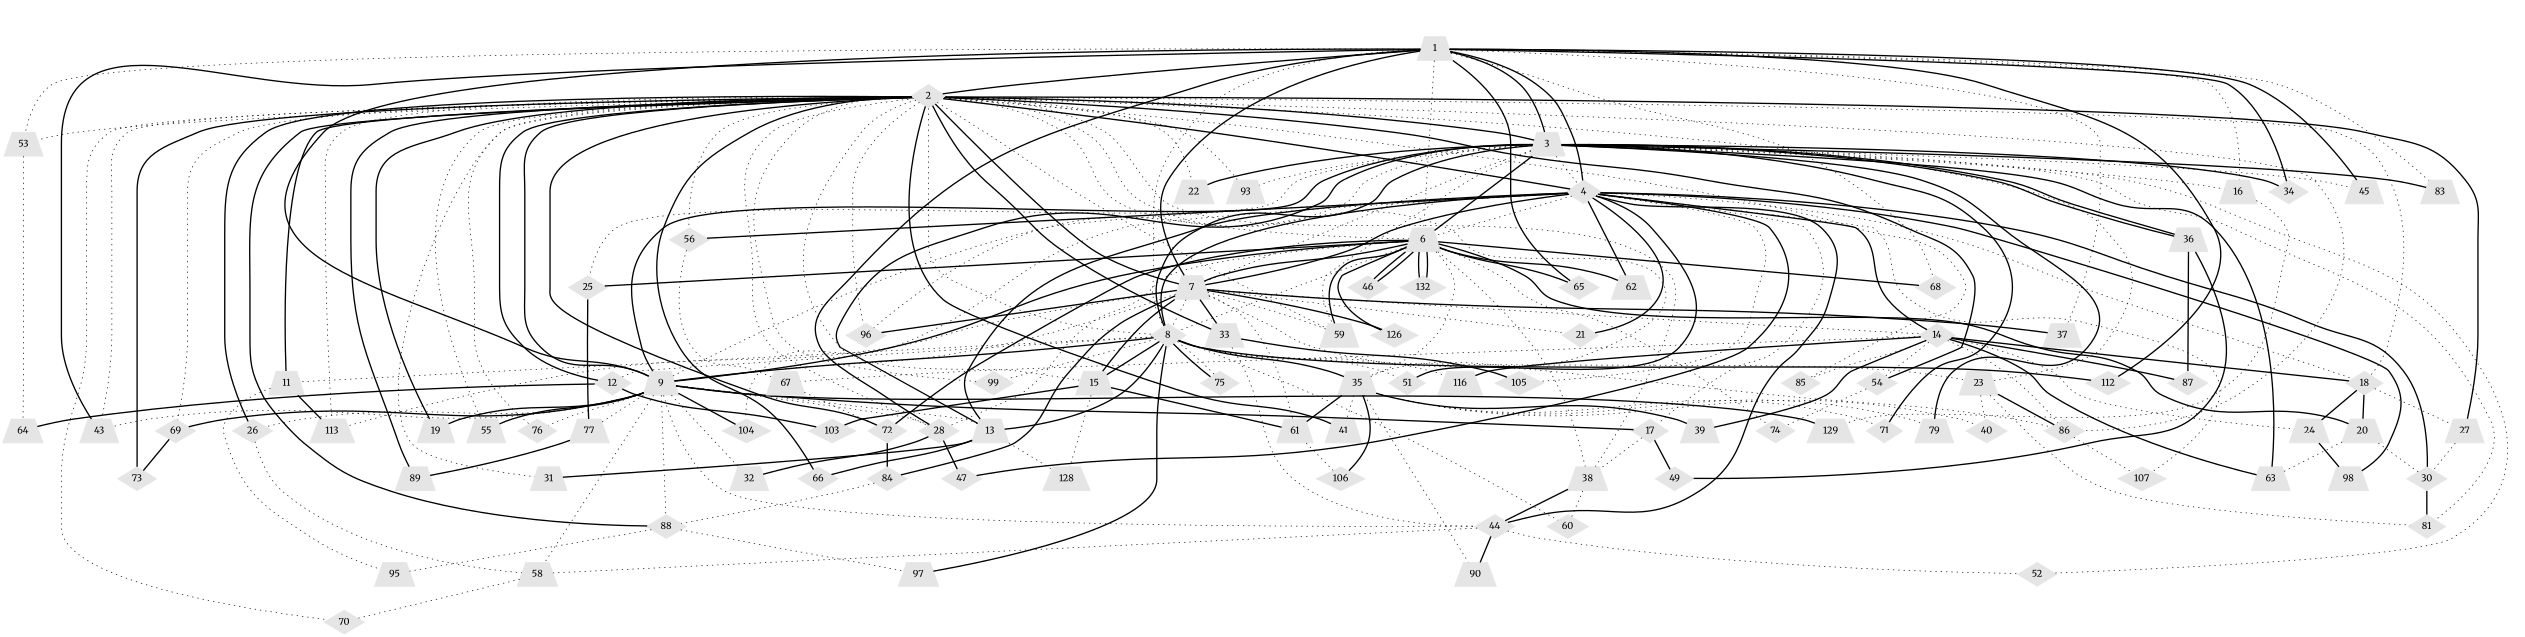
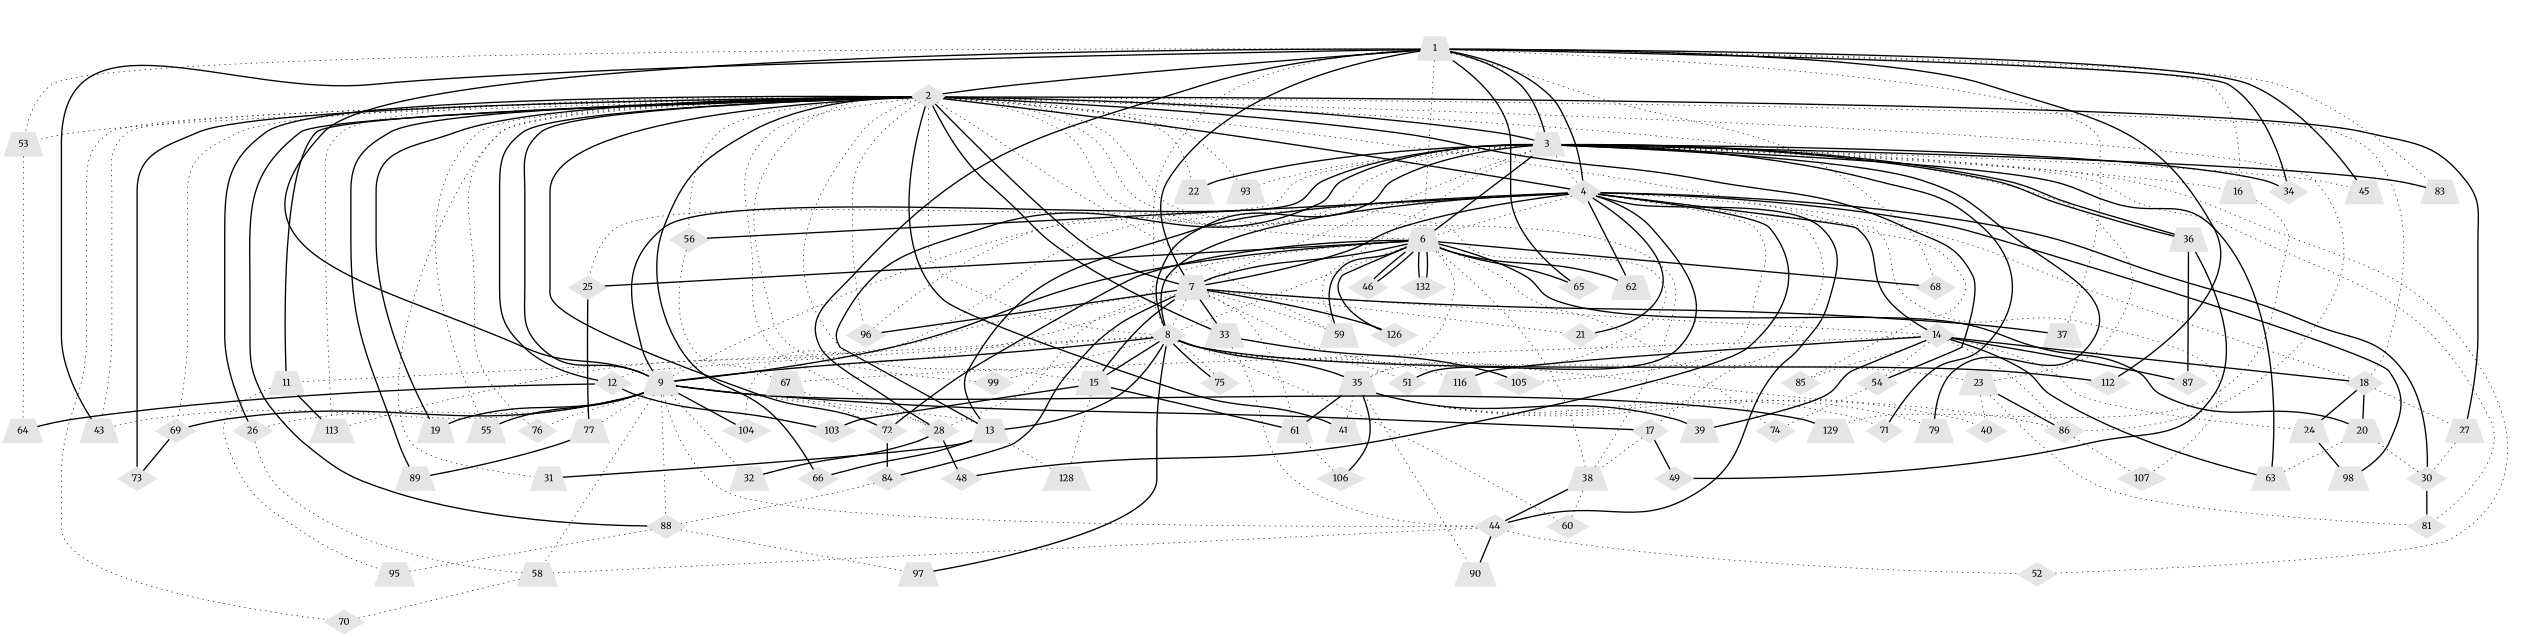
node "47": label "47" -> "48"
